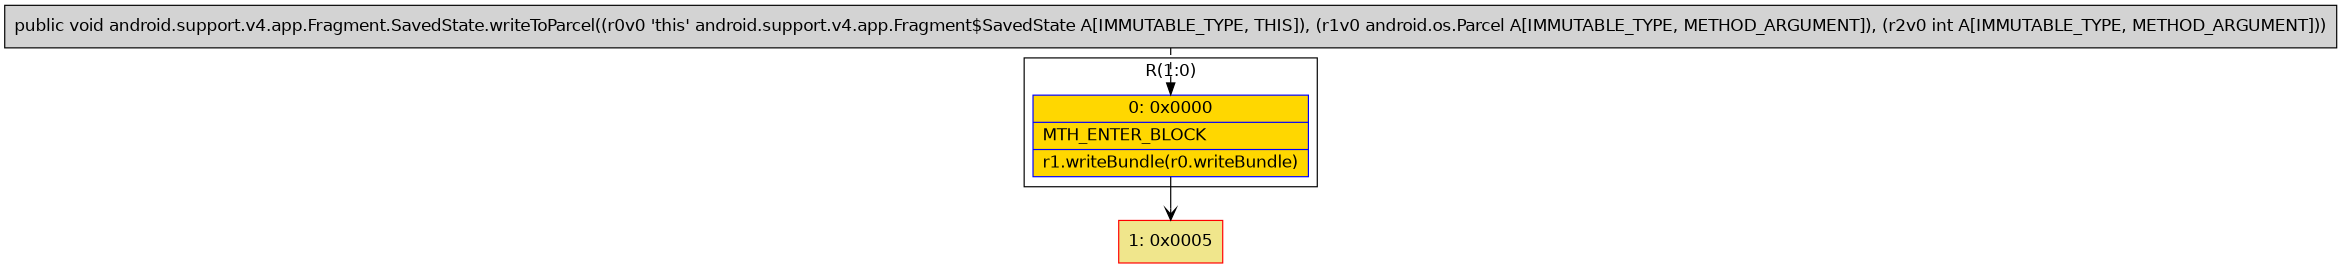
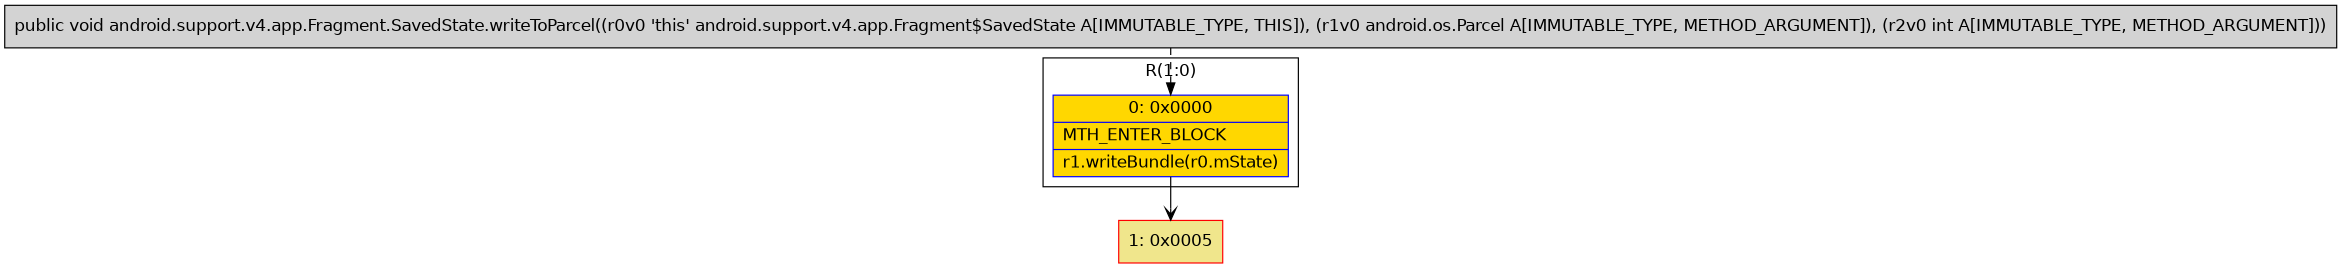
node "0: 0x0000": text "r1.writeBundle(r0.writeBundle)" -> "r1.writeBundle(r0.mState)"
